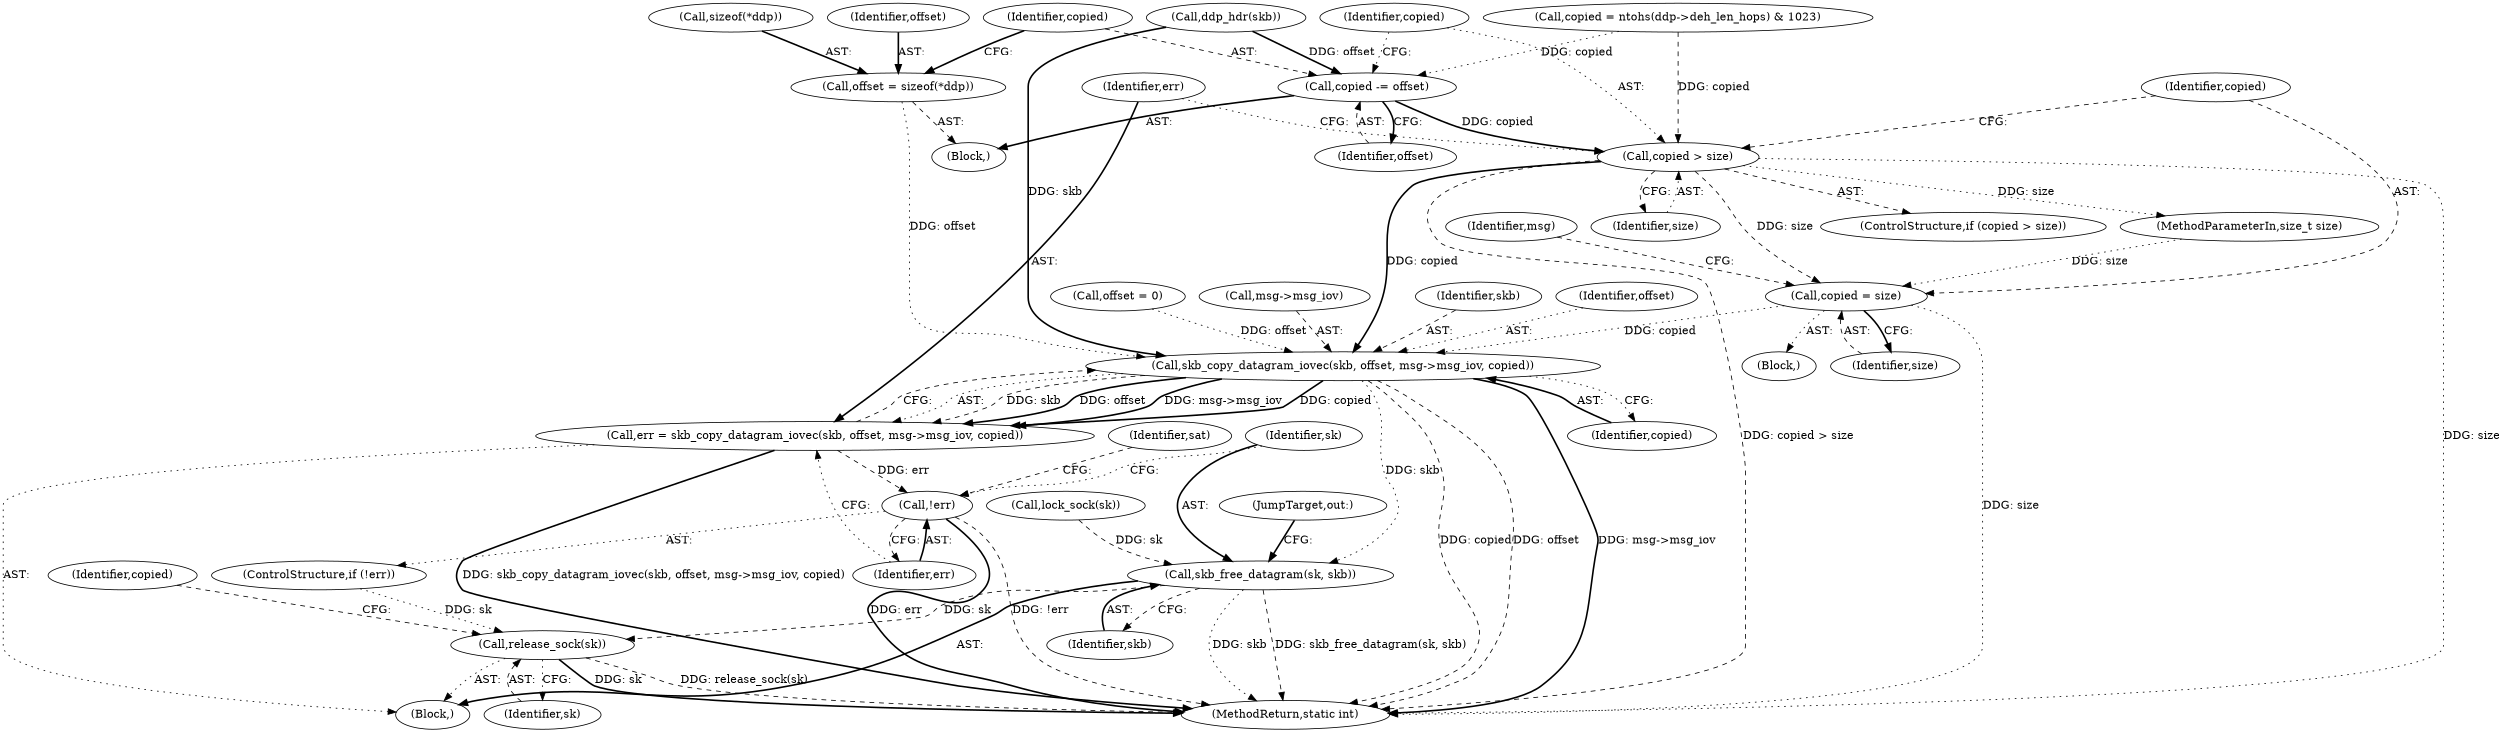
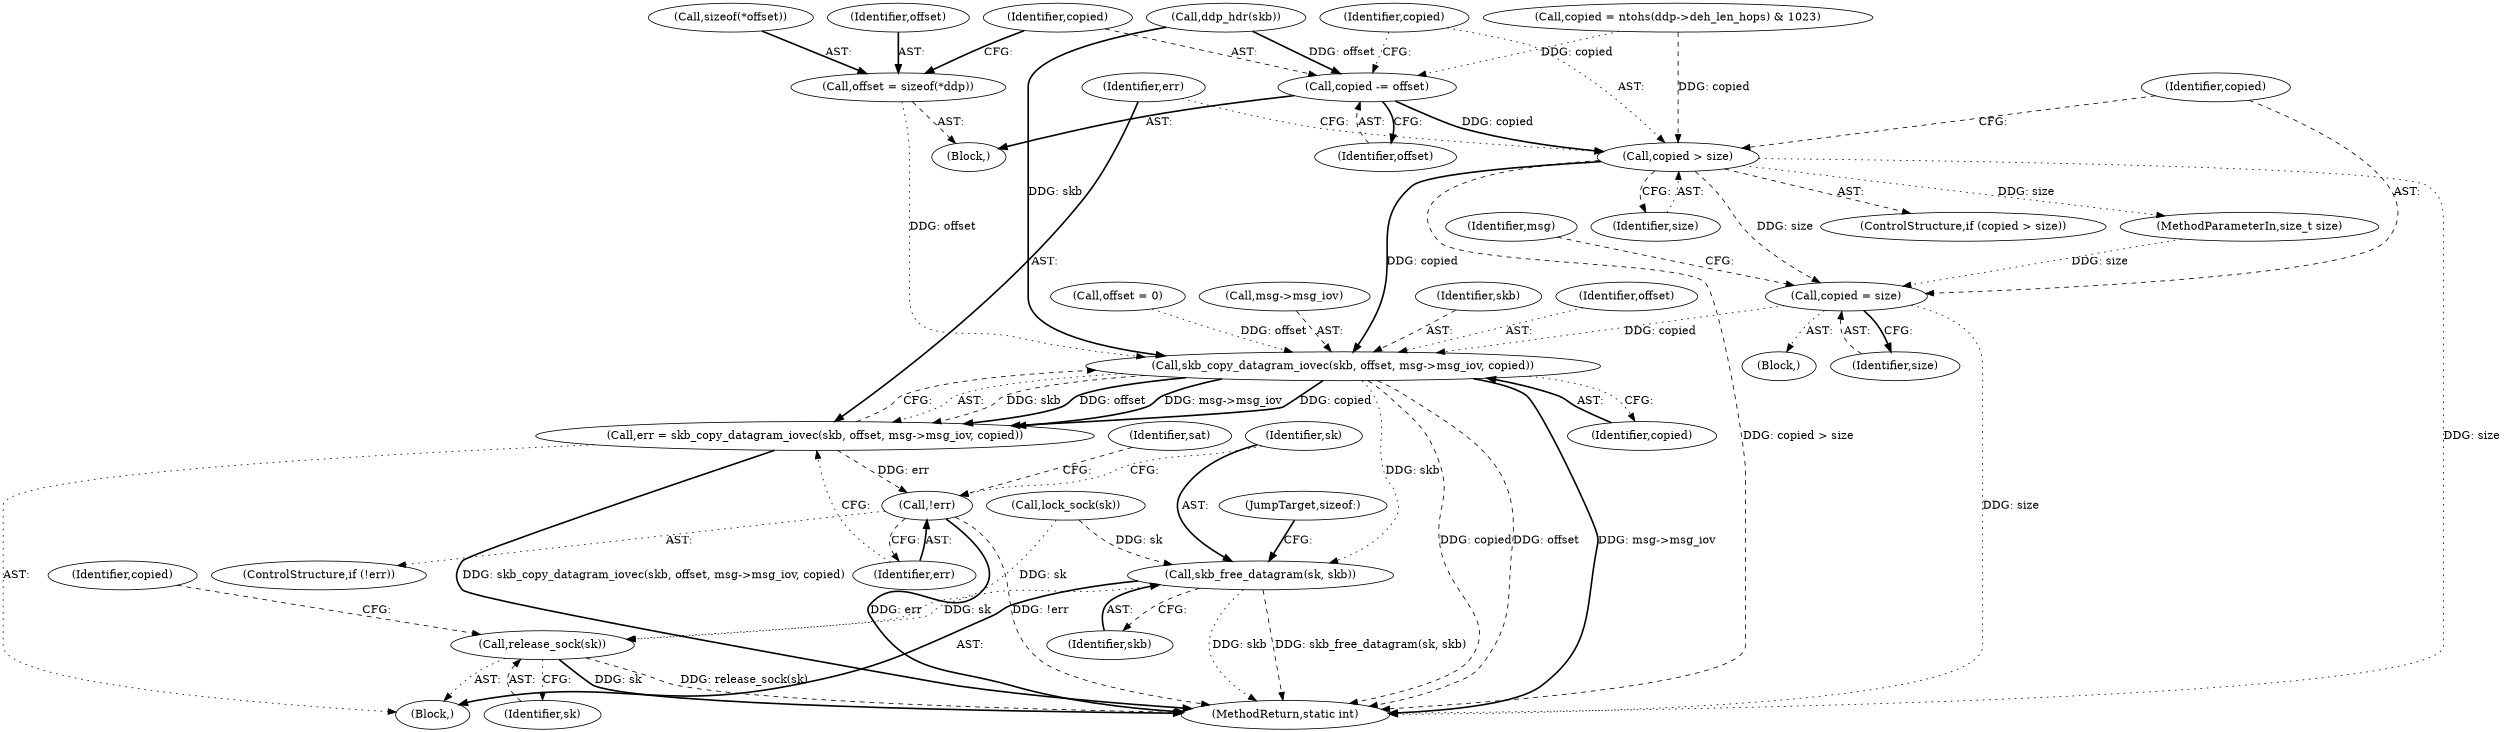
node "(Call,sizeof(*ddp))": label "(Call,sizeof(*ddp))" -> "(Call,sizeof(*offset))"
node "(JumpTarget,out:)": label "(JumpTarget,out:)" -> "(JumpTarget,sizeof:)"
edge "(ControlStructure,if (!err))" -> "(Call,release_sock(sk))": now "(Call,lock_sock(sk))" -> "(Call,release_sock(sk))"
edge "(Call,skb_free_datagram(sk, skb))" -> "(Call,release_sock(sk))": style dashed -> dotted
